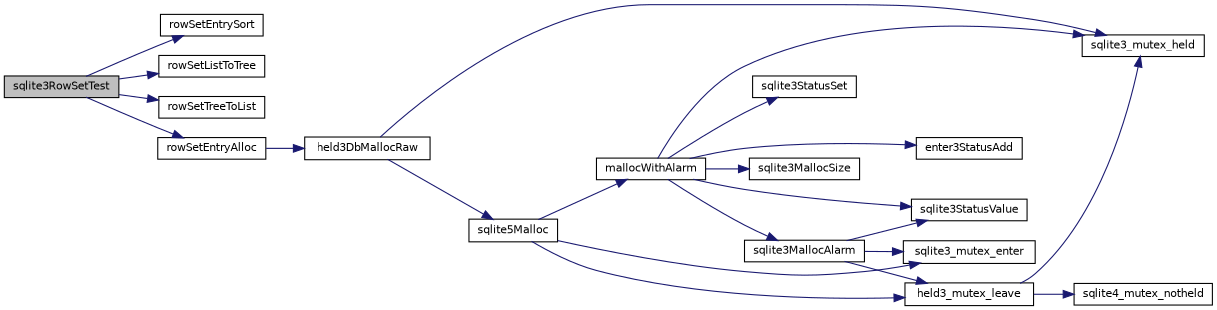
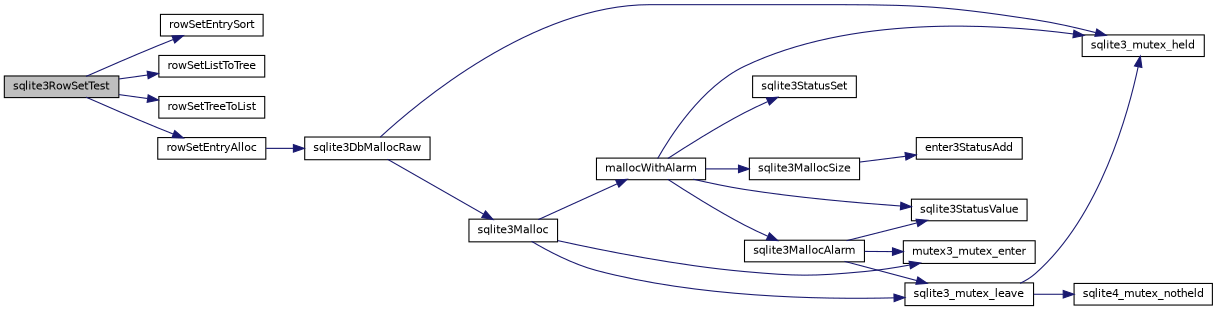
edge "mallocWithAlarm" -> "enter3StatusAdd": now "sqlite3MallocSize" -> "enter3StatusAdd"
node "held3DbMallocRaw": label "held3DbMallocRaw" -> "sqlite3DbMallocRaw"
node "sqlite5Malloc": label "sqlite5Malloc" -> "sqlite3Malloc"
node "sqlite3_mutex_enter": label "sqlite3_mutex_enter" -> "mutex3_mutex_enter"
node "held3_mutex_leave": label "held3_mutex_leave" -> "sqlite3_mutex_leave"
